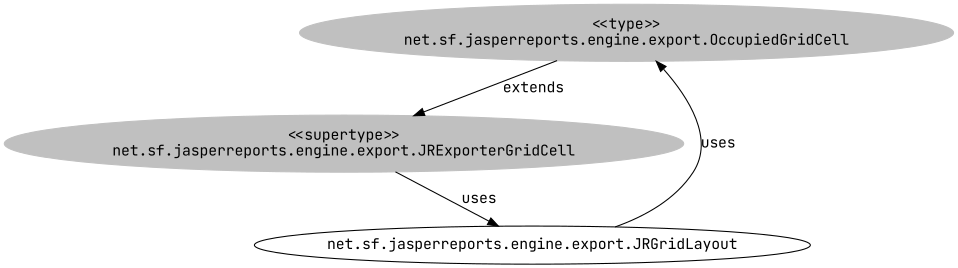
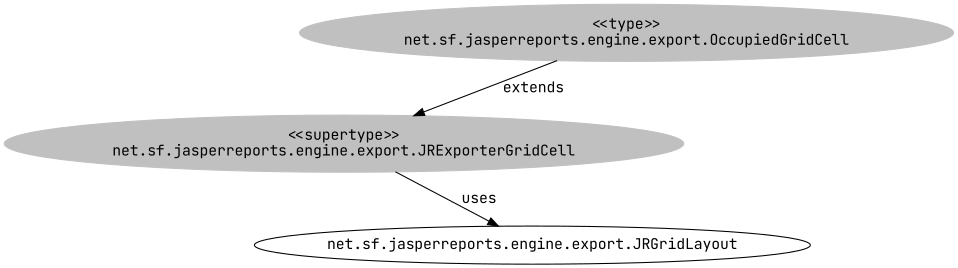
edge "net.sf.jasperreports.engine.export.JRGridLayout" -> "<<type>> net.sf.jasperreports.engine.export.OccupiedGridCell": removed, label "uses"
